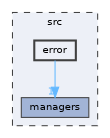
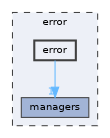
cluster "src": label "src" -> "error"
